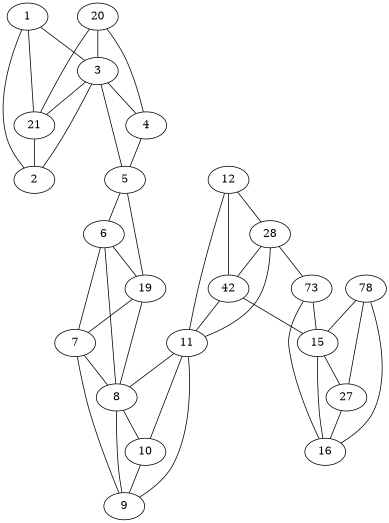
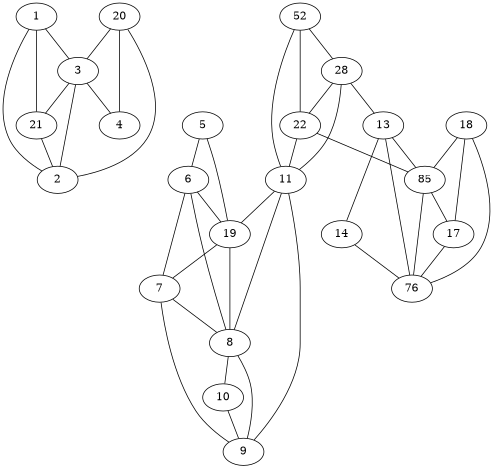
edge "20" -- "21": now "20" -- "2"
edge "3" -- "5": removed
edge "4" -- "5": removed
node "12": label "12" -> "52"
node "14": added
node "42": label "42" -> "22"
node "73": label "73" -> "13"
node "78": label "78" -> "18"
node "15": label "15" -> "85"
edge "11" -- "10": now "11" -- "19"
node "27": label "27" -> "17"
node "16": label "16" -> "76"
